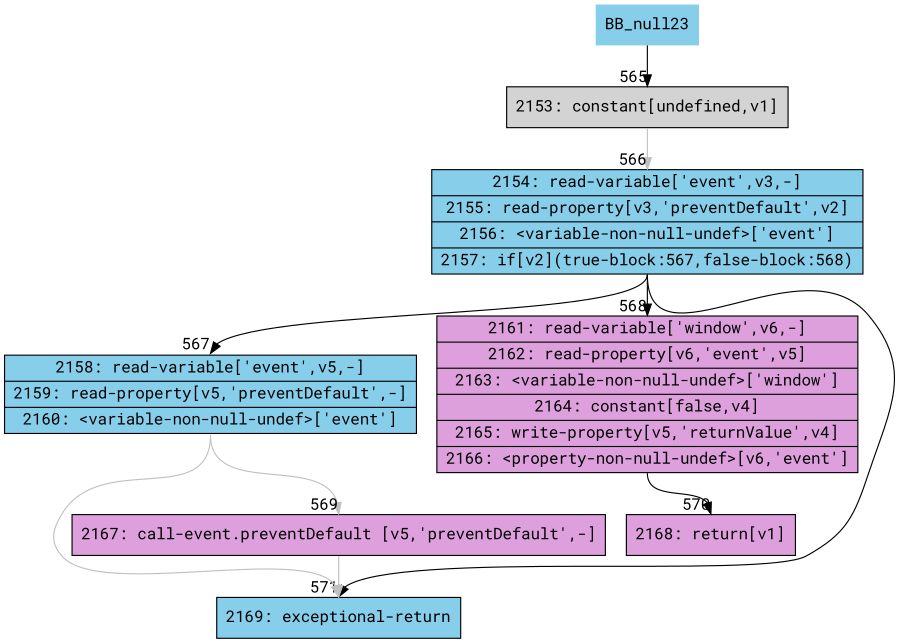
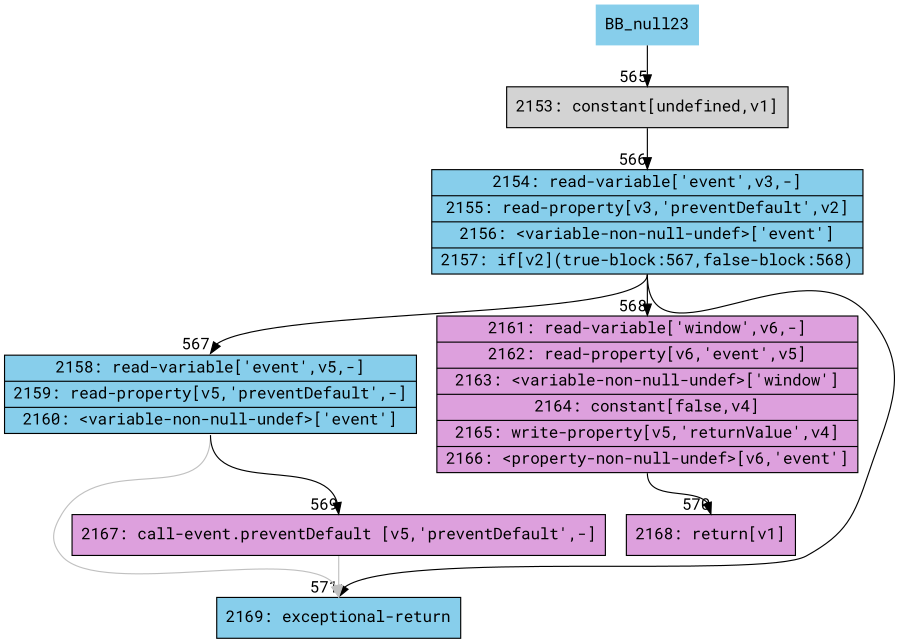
edge "2153: constant[undefined,v1]" -> "2154: read-variable['event',v3,-]": color gray -> black
edge "2158: read-variable['event',v5,-]" -> "2167: call-event.preventDefault [v5,'preventDefault',-]": color gray -> black
